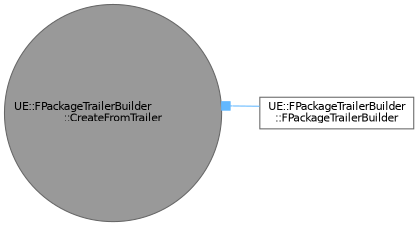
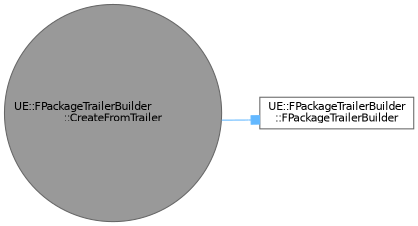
edge "UE::FPackageTrailerBuilder ::FPackageTrailerBuilder" -> "UE::FPackageTrailerBuilder ::CreateFromTrailer": reversed
